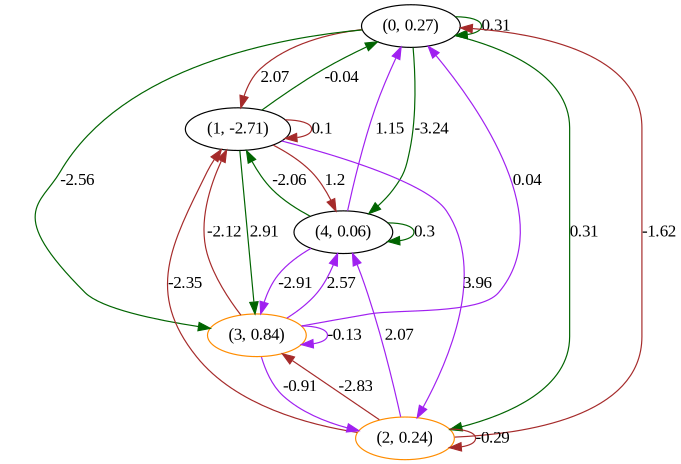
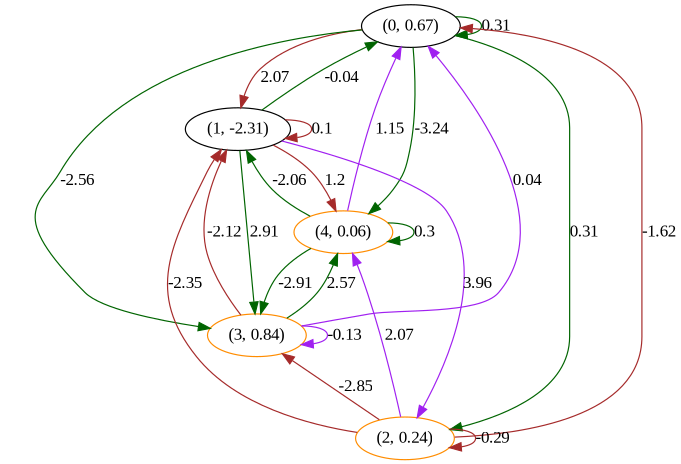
node "(0, 0.27)": label "(0, 0.27)" -> "(0, 0.67)"
node "(1, -2.71)": label "(1, -2.71)" -> "(1, -2.31)"
node "(4, 0.06)": color black -> darkorange
edge "(4, 0.06)" -> "(3, 0.84)": color purple -> darkgreen
edge "(3, 0.84)" -> "(4, 0.06)": color purple -> darkgreen
edge "(2, 0.24)" -> "(3, 0.84)": label "-2.83" -> "-2.85"
edge "(3, 0.84)" -> "(2, 0.24)": removed, label "-0.91"
